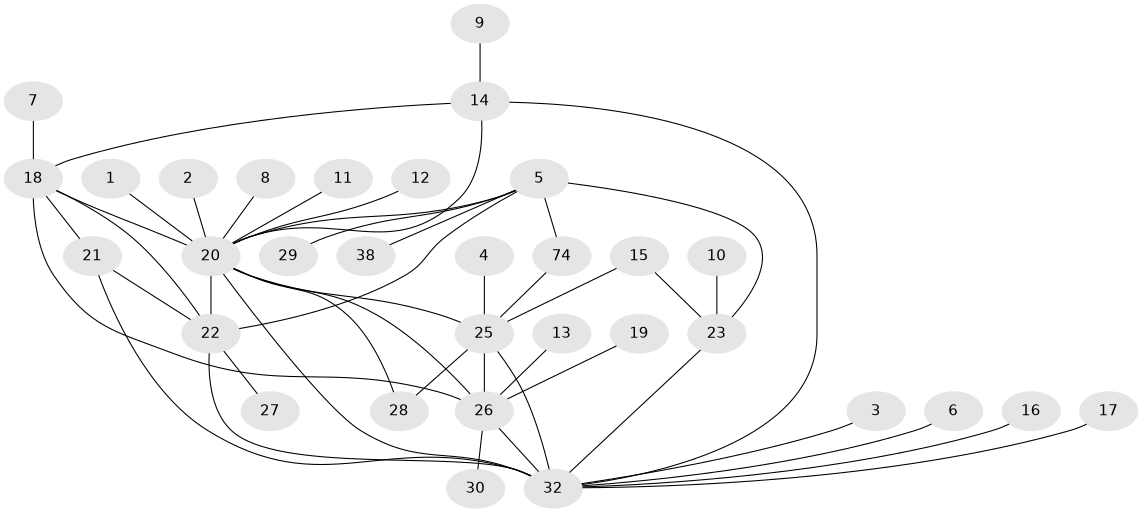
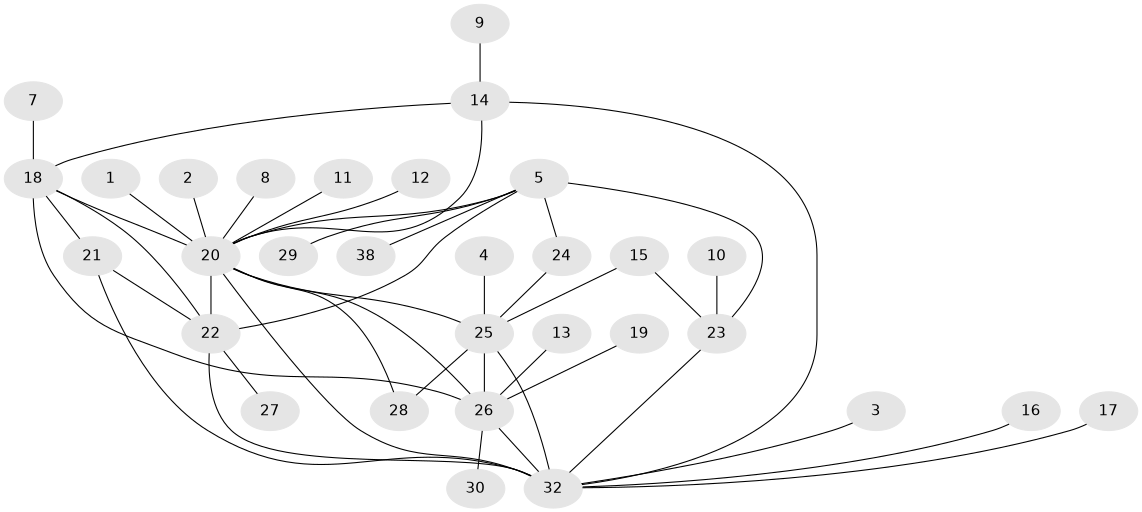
node "74": label "74" -> "24"
node "6": removed
